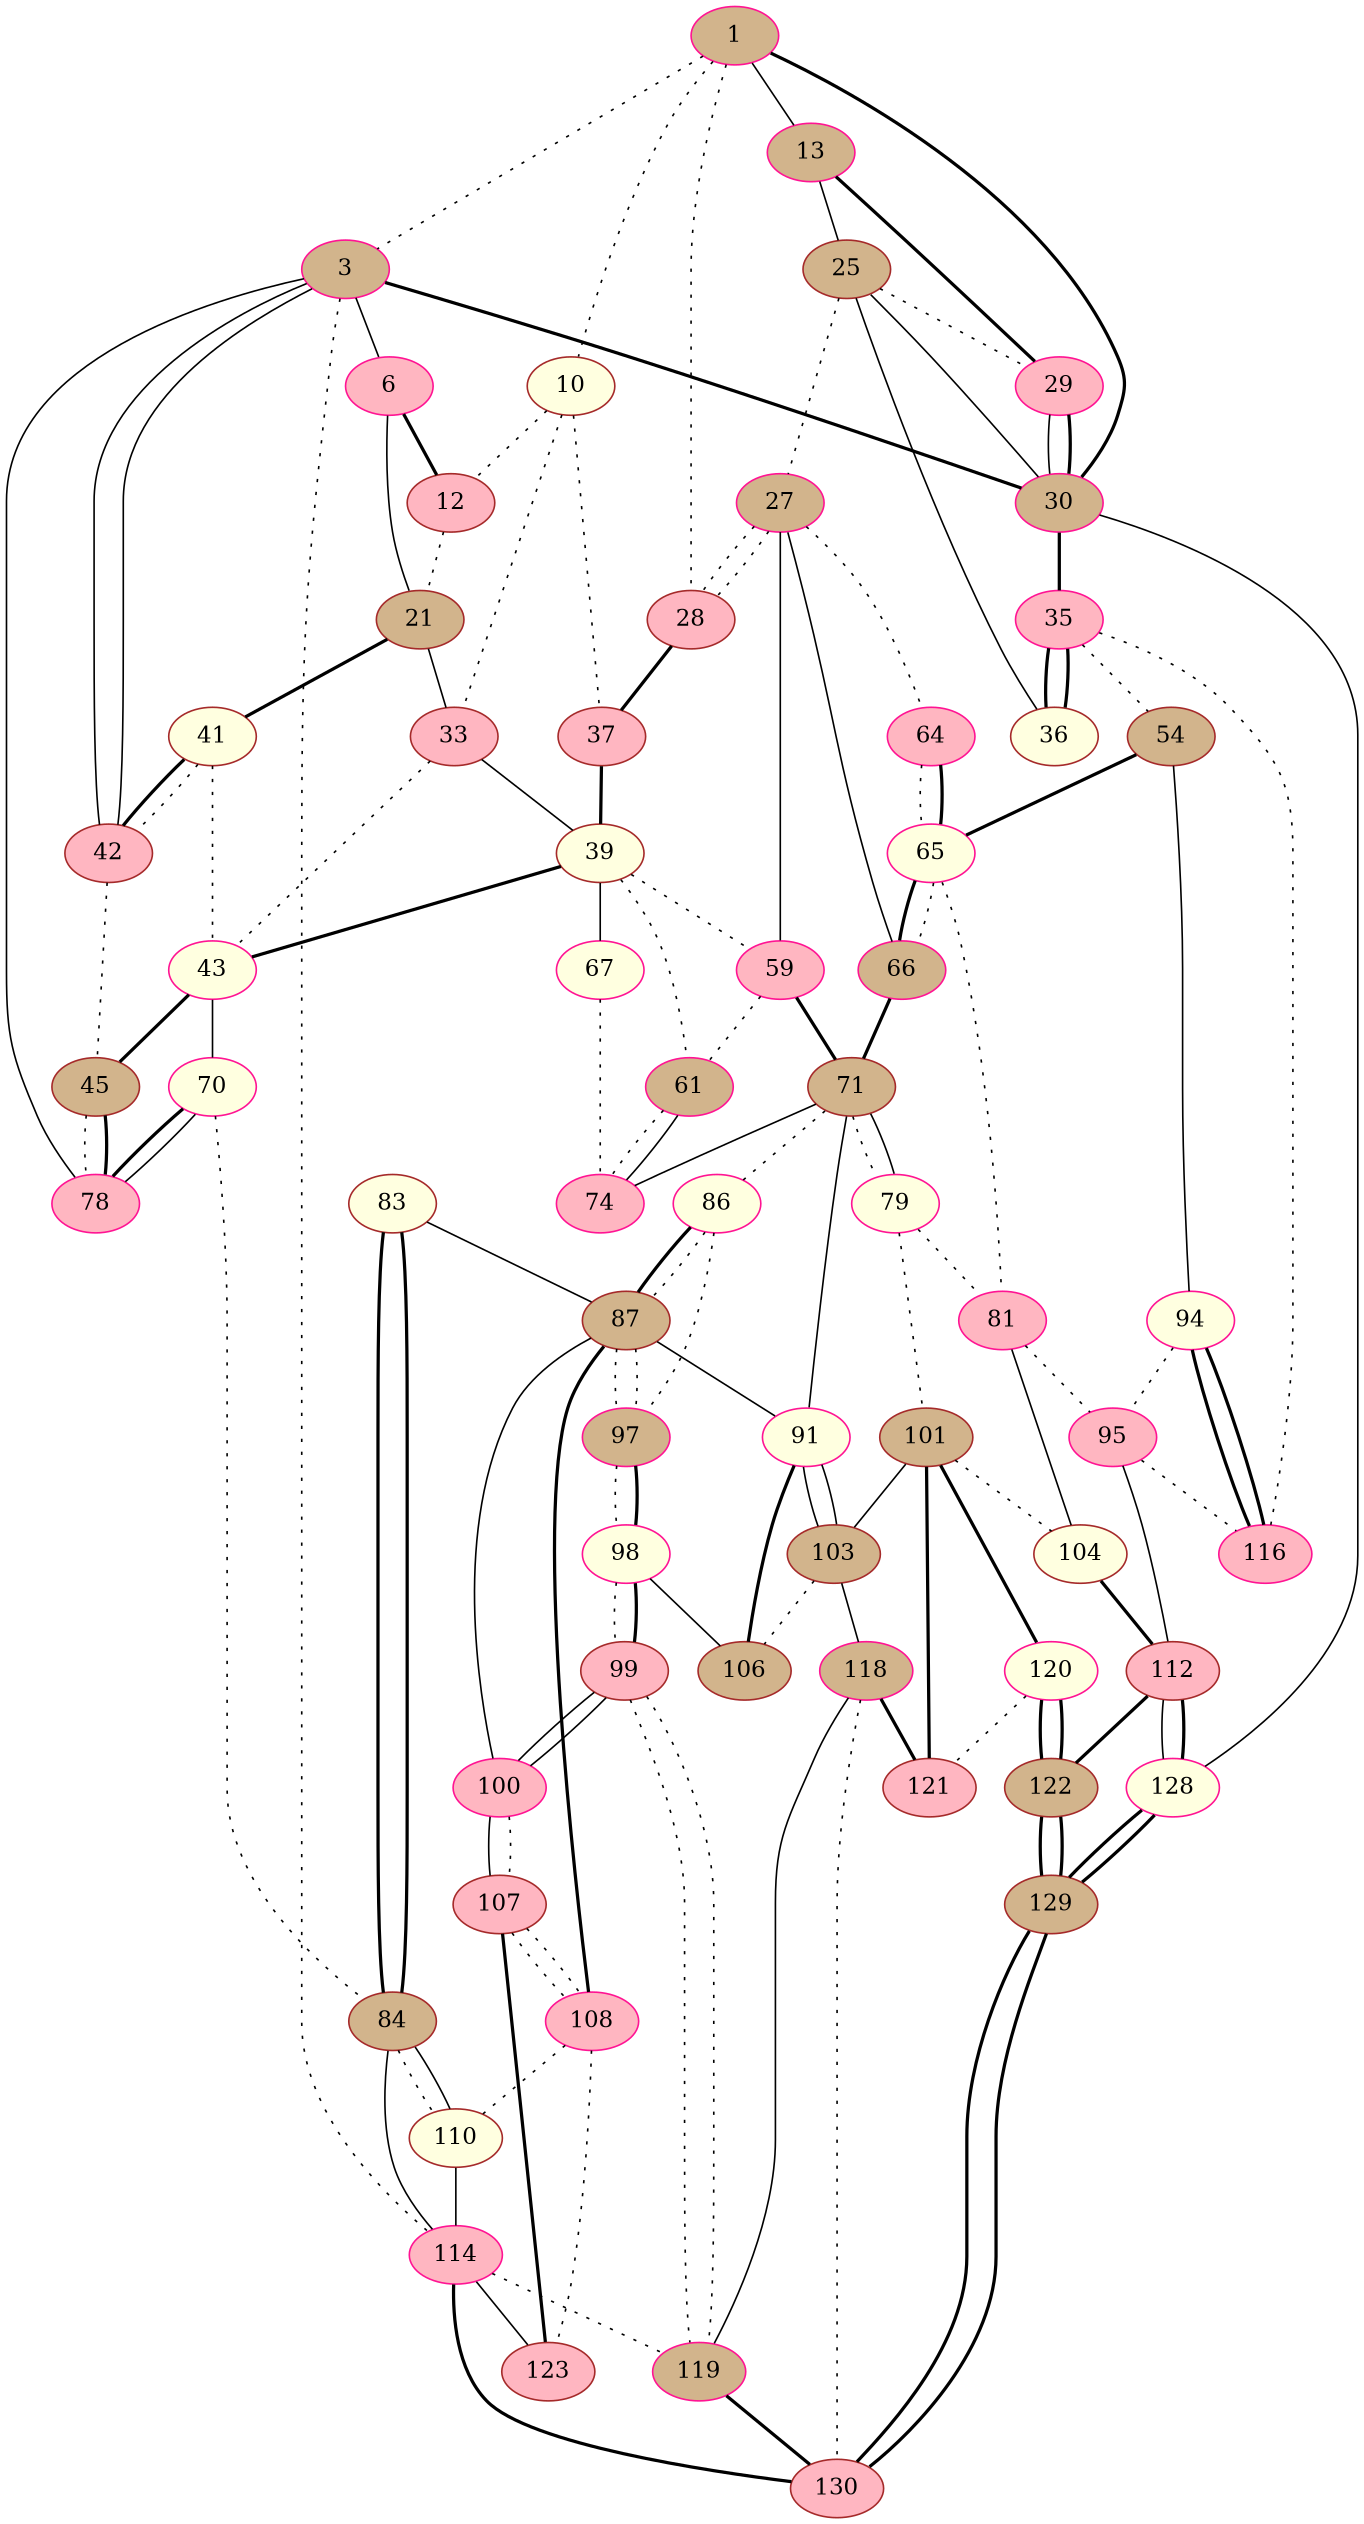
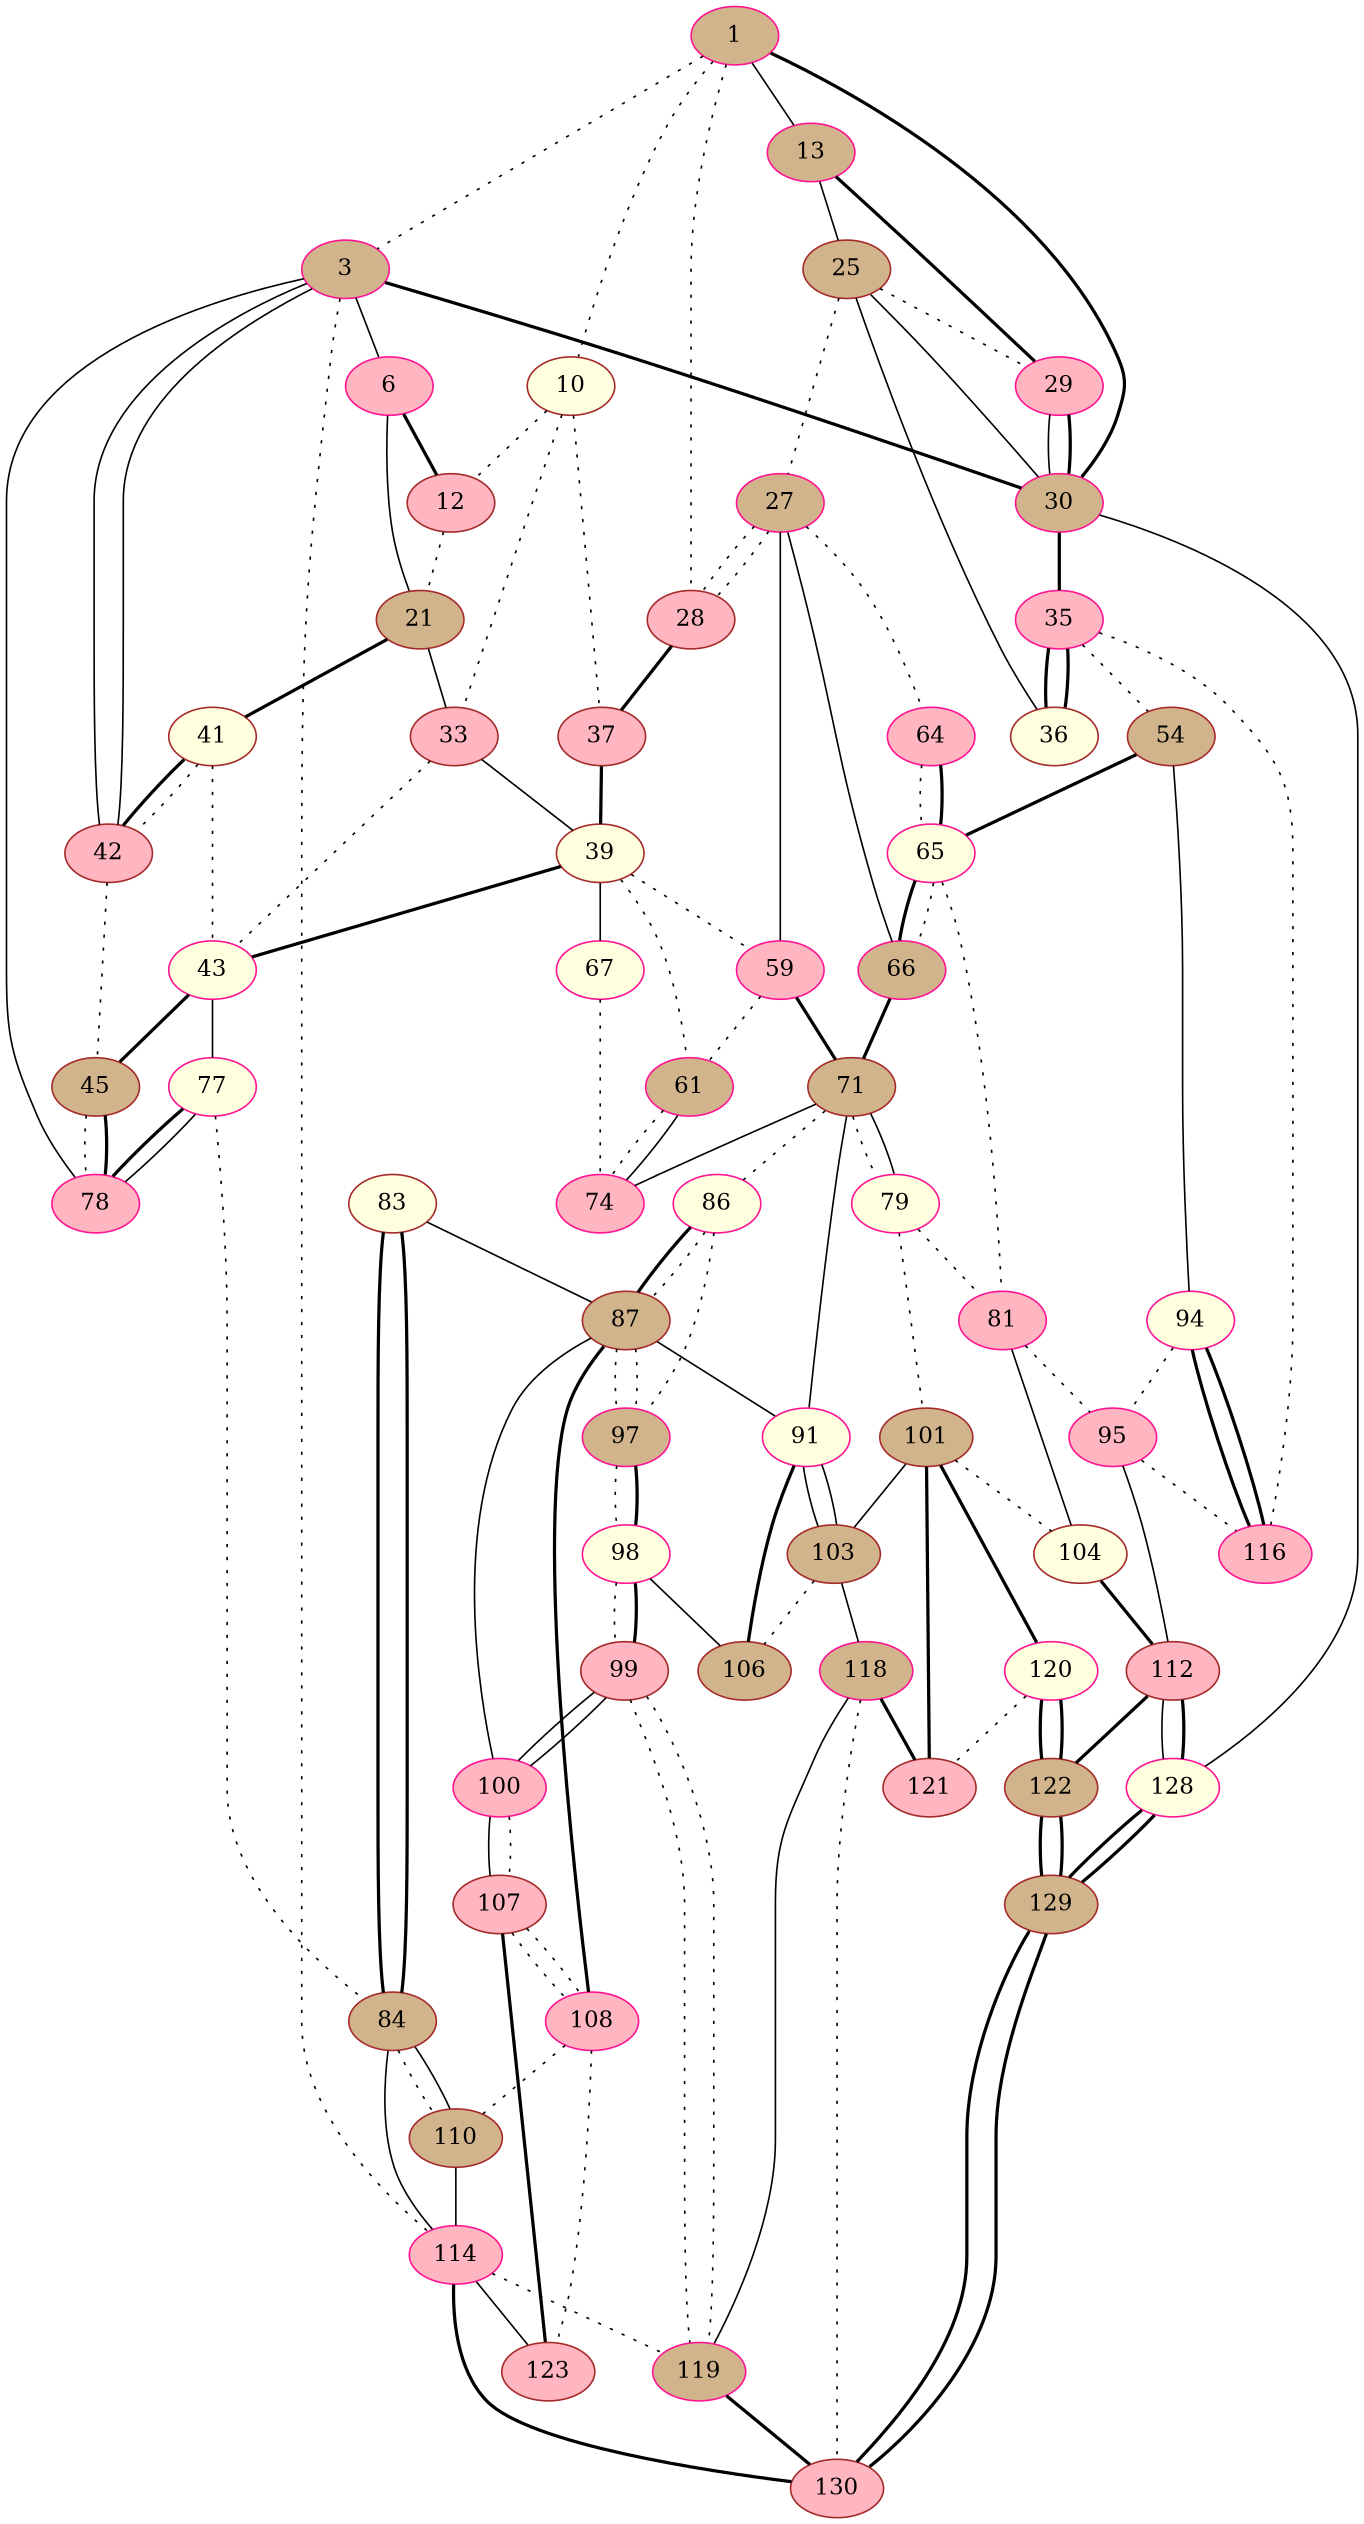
node "70": label "70" -> "77"
node "110": fillcolor lightyellow -> tan
